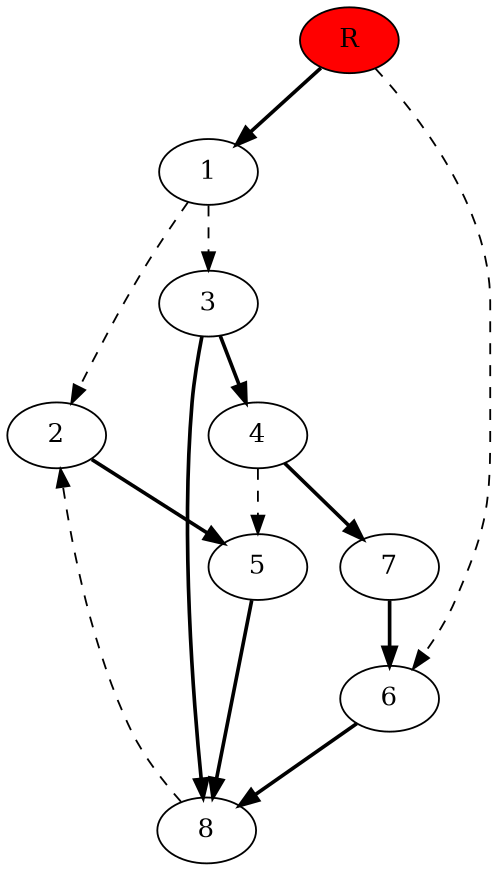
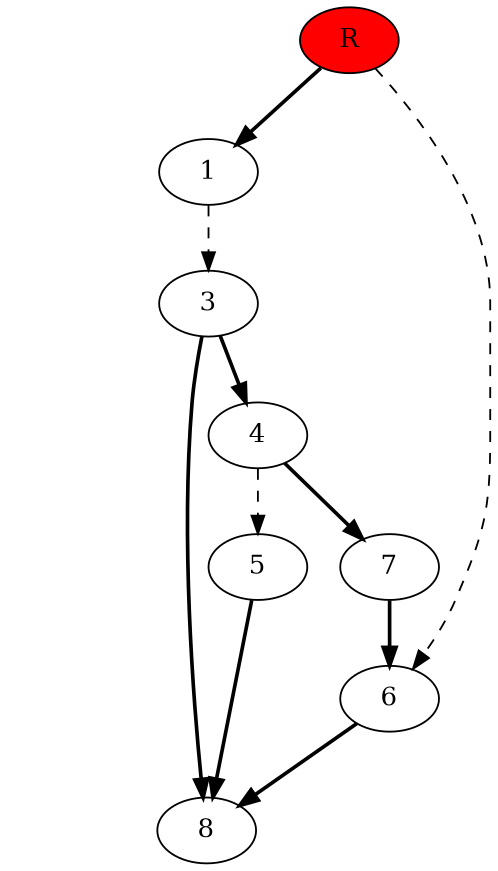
node "2": removed
